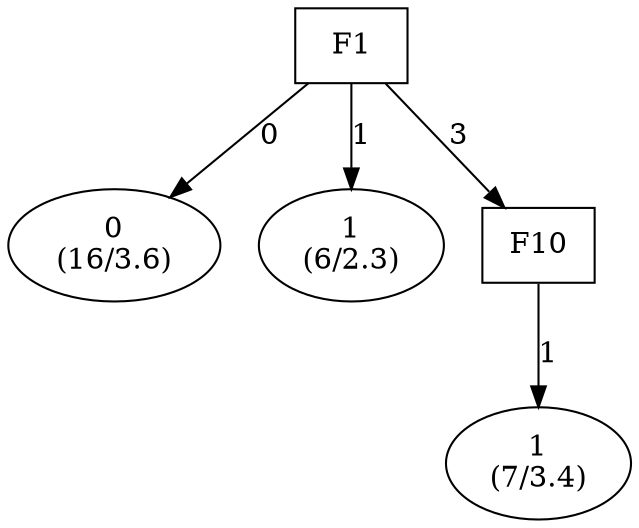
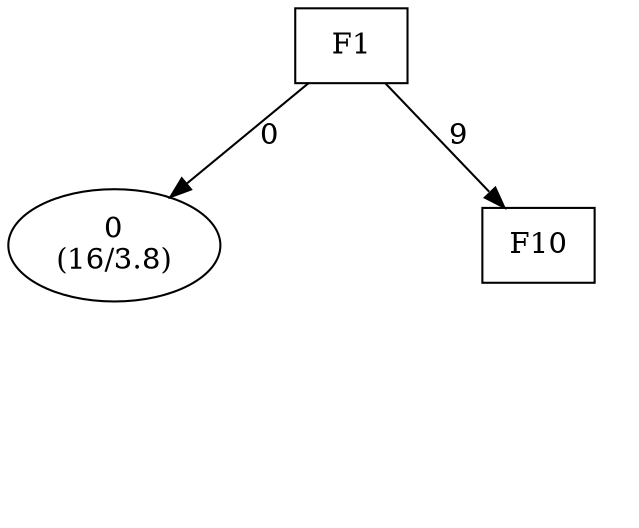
edge "F1" -> "F10": label "3" -> "9"
node "0 (16/3.6)": label "0 (16/3.6)" -> "0 (16/3.8)"
node "1 (6/2.3)": removed
node "1 (7/3.4)": removed
